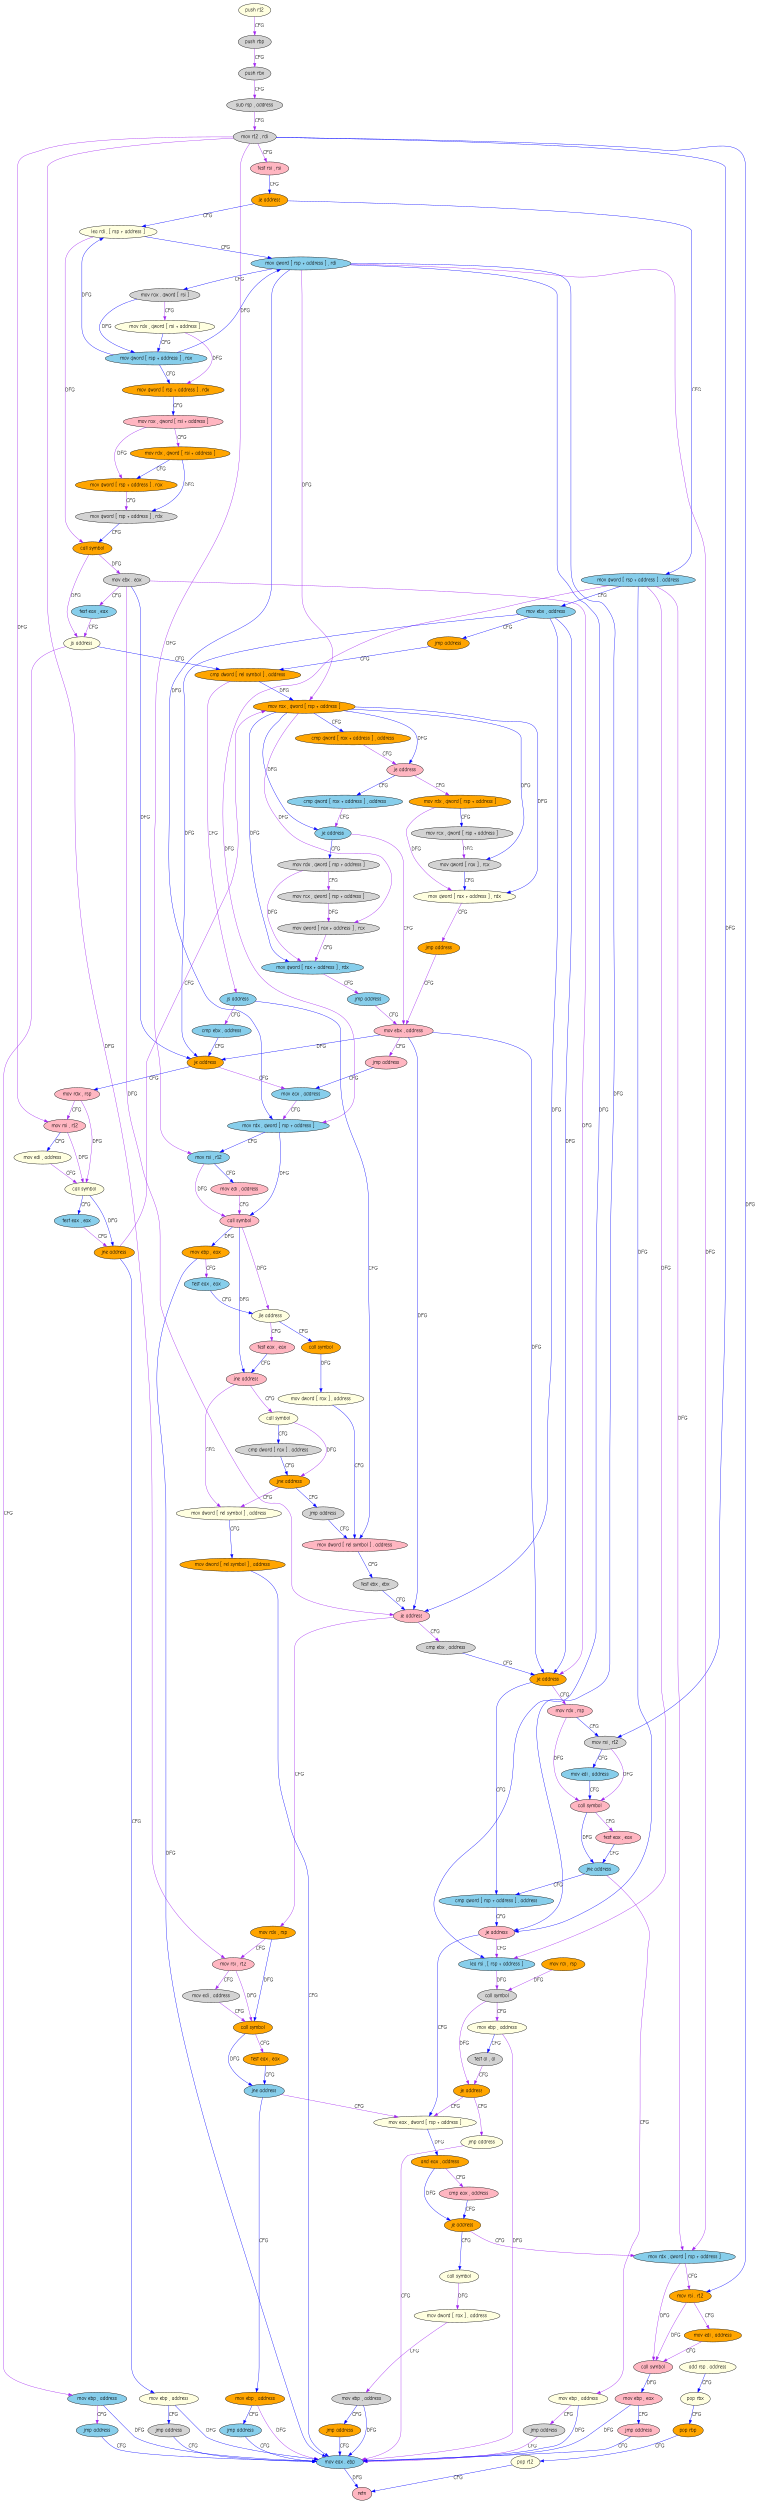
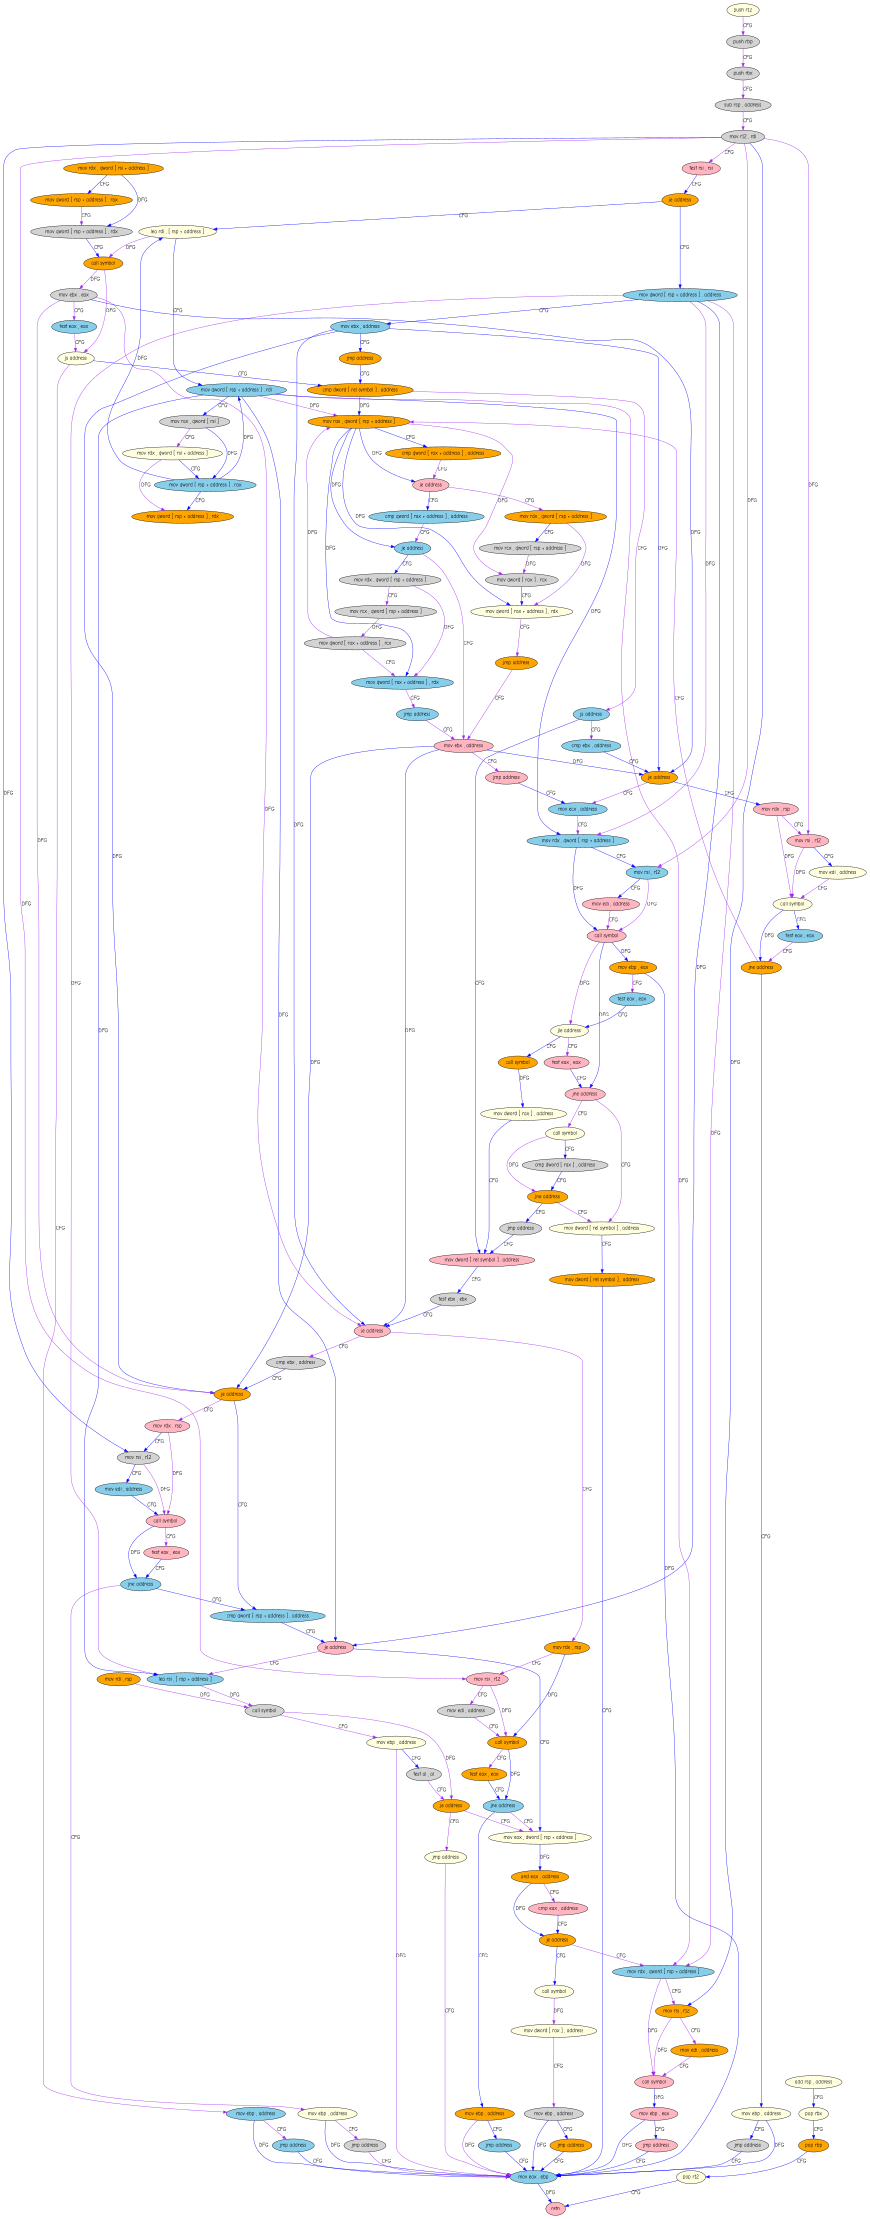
node "mov rax , qword [ rsi + address ]": removed
edge "mov rax , qword [ rsp + address ]" -> "mov qword [ rax ] , rcx": color blue -> purple
edge "mov rax , qword [ rsp + address ]" -> "mov qword [ rax + address ] , rcx": reversed
